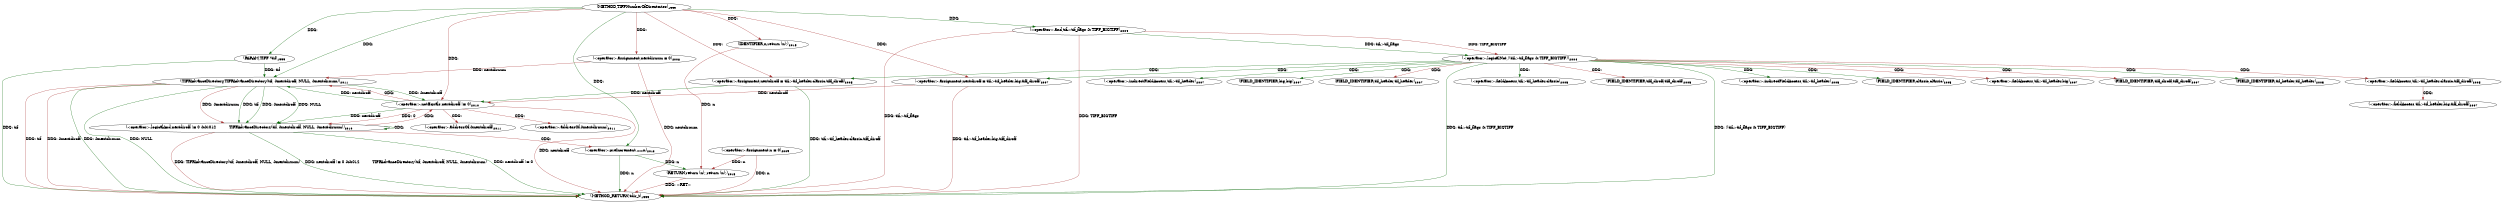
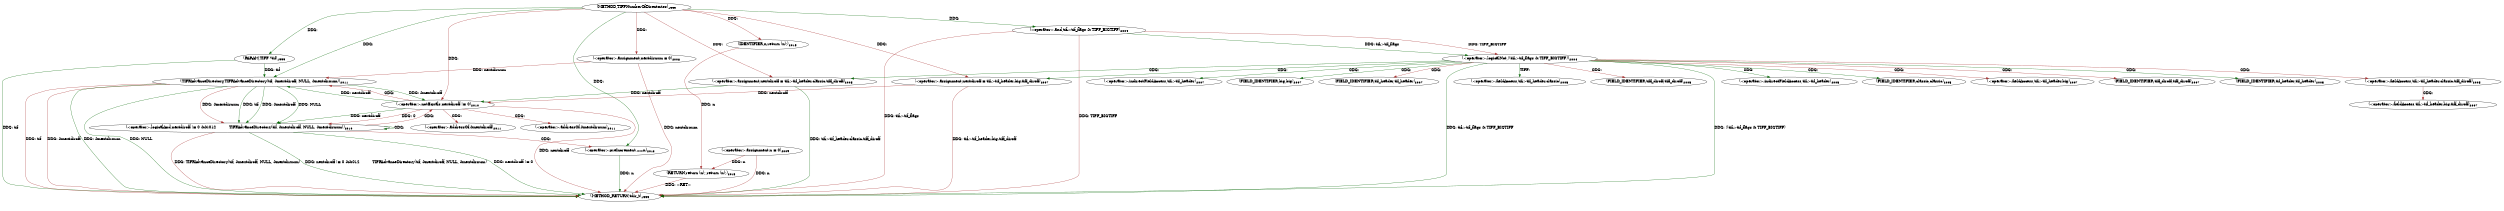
edge "(<operator>.logicalNot,!(tif->tif_flags & TIFF_BIGTIFF))" -> "(<operator>.fieldAccess,tif->tif_header.classic)": label "CDG: " -> "TIFF: "
edge "(<operator>.preIncrement,++n)" -> "(RETURN,return (n);,return (n);)": removed, label "DDG: n"
